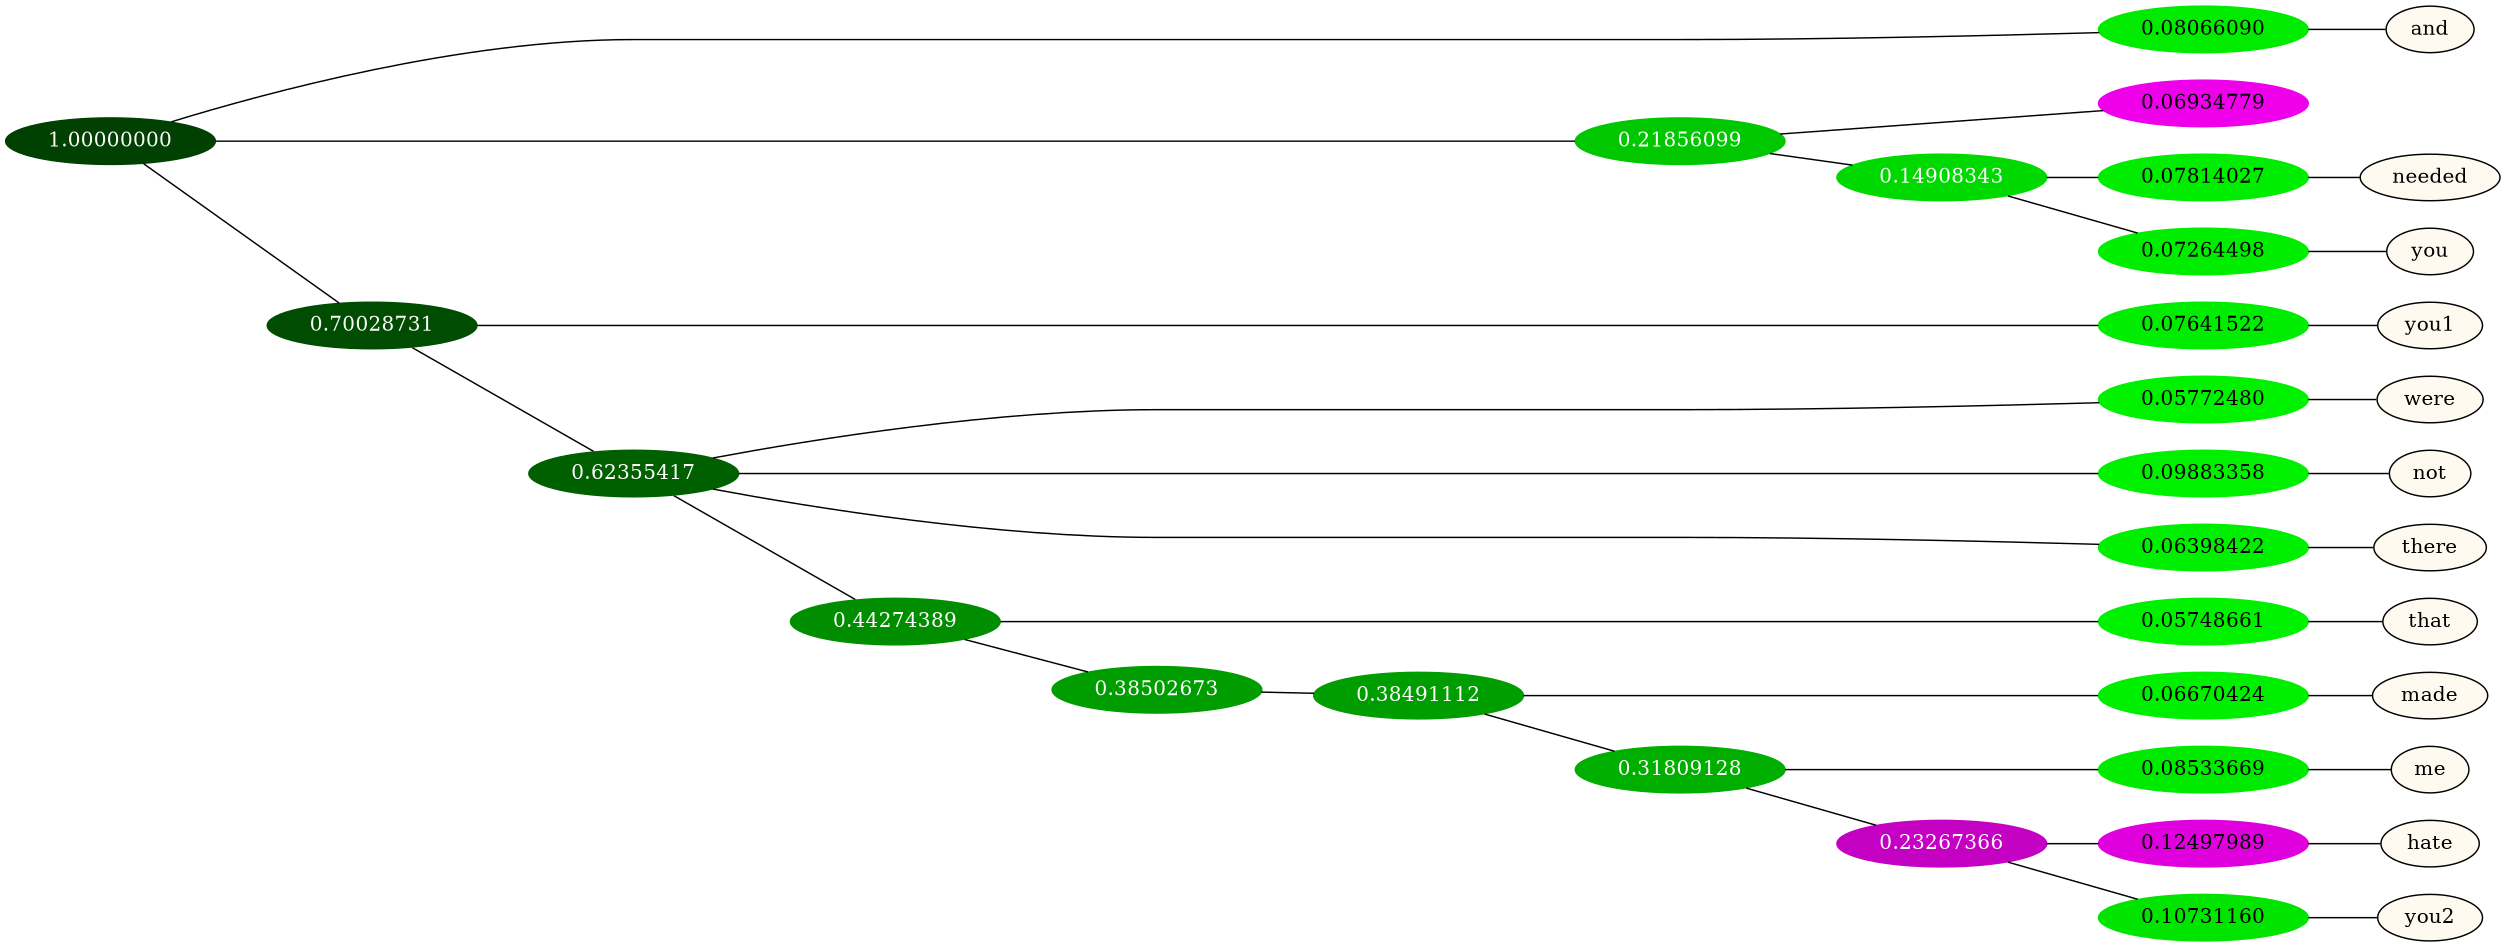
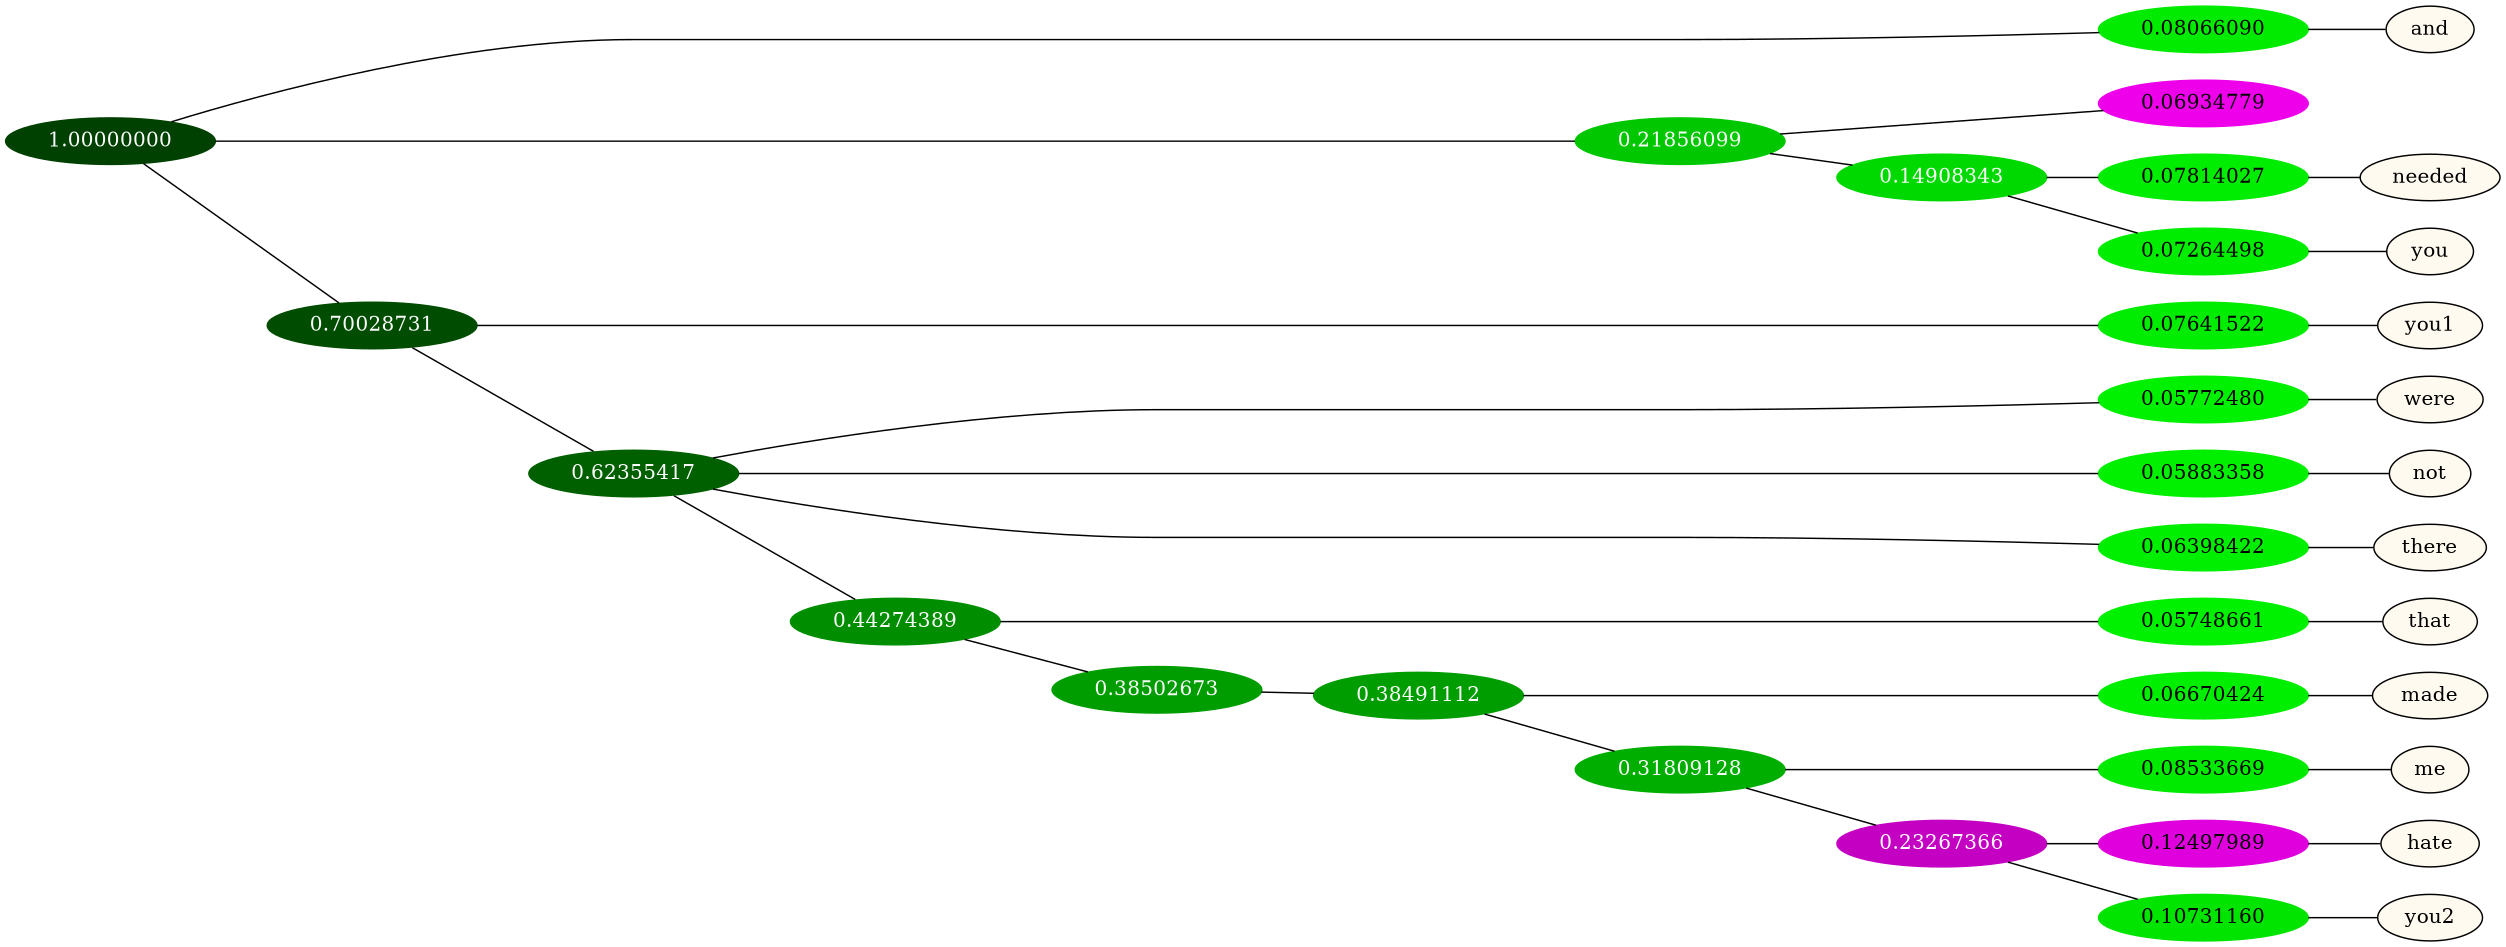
node "0.09883358": label "0.09883358" -> "0.05883358"
